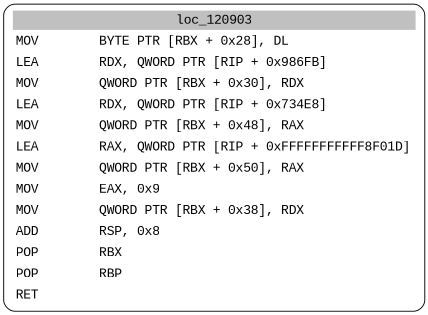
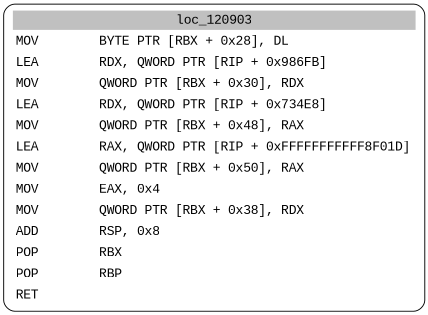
node "loc_120903": text "MOV        EAX, 0x9" -> "MOV        EAX, 0x4"
